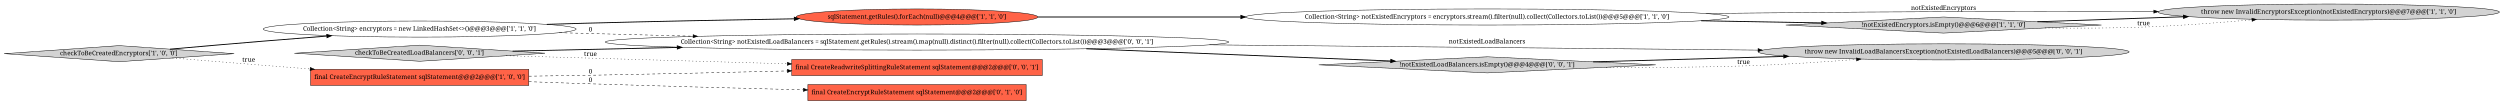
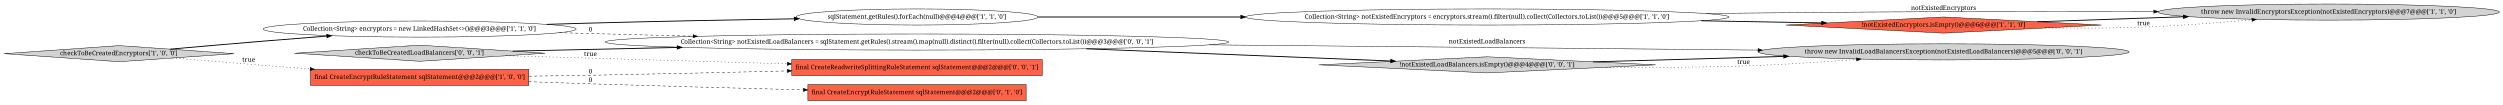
node "sqlStatement.getRules().forEach(null)@@@4@@@['1', '1', '0']": fillcolor tomato -> white
node "!notExistedEncryptors.isEmpty()@@@6@@@['1', '1', '0']": fillcolor lightgray -> tomato
